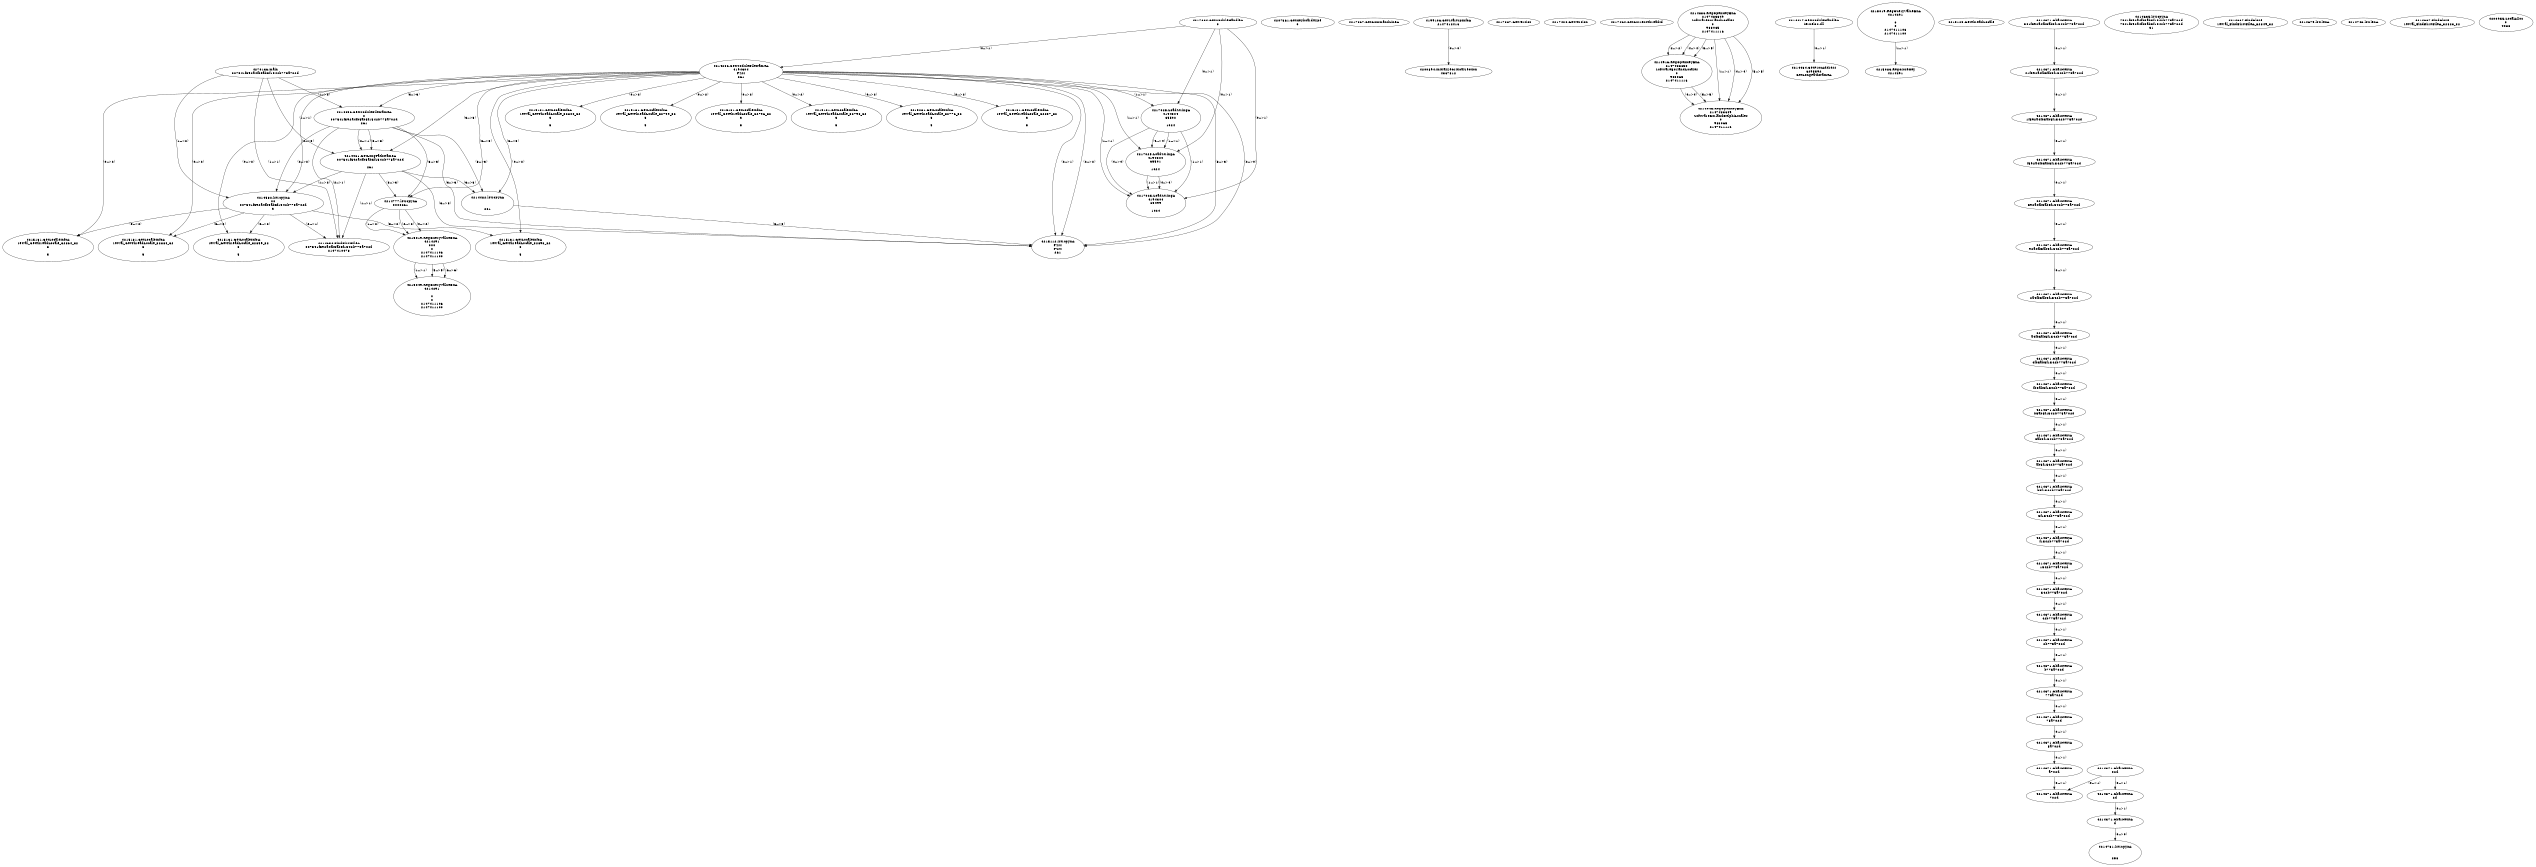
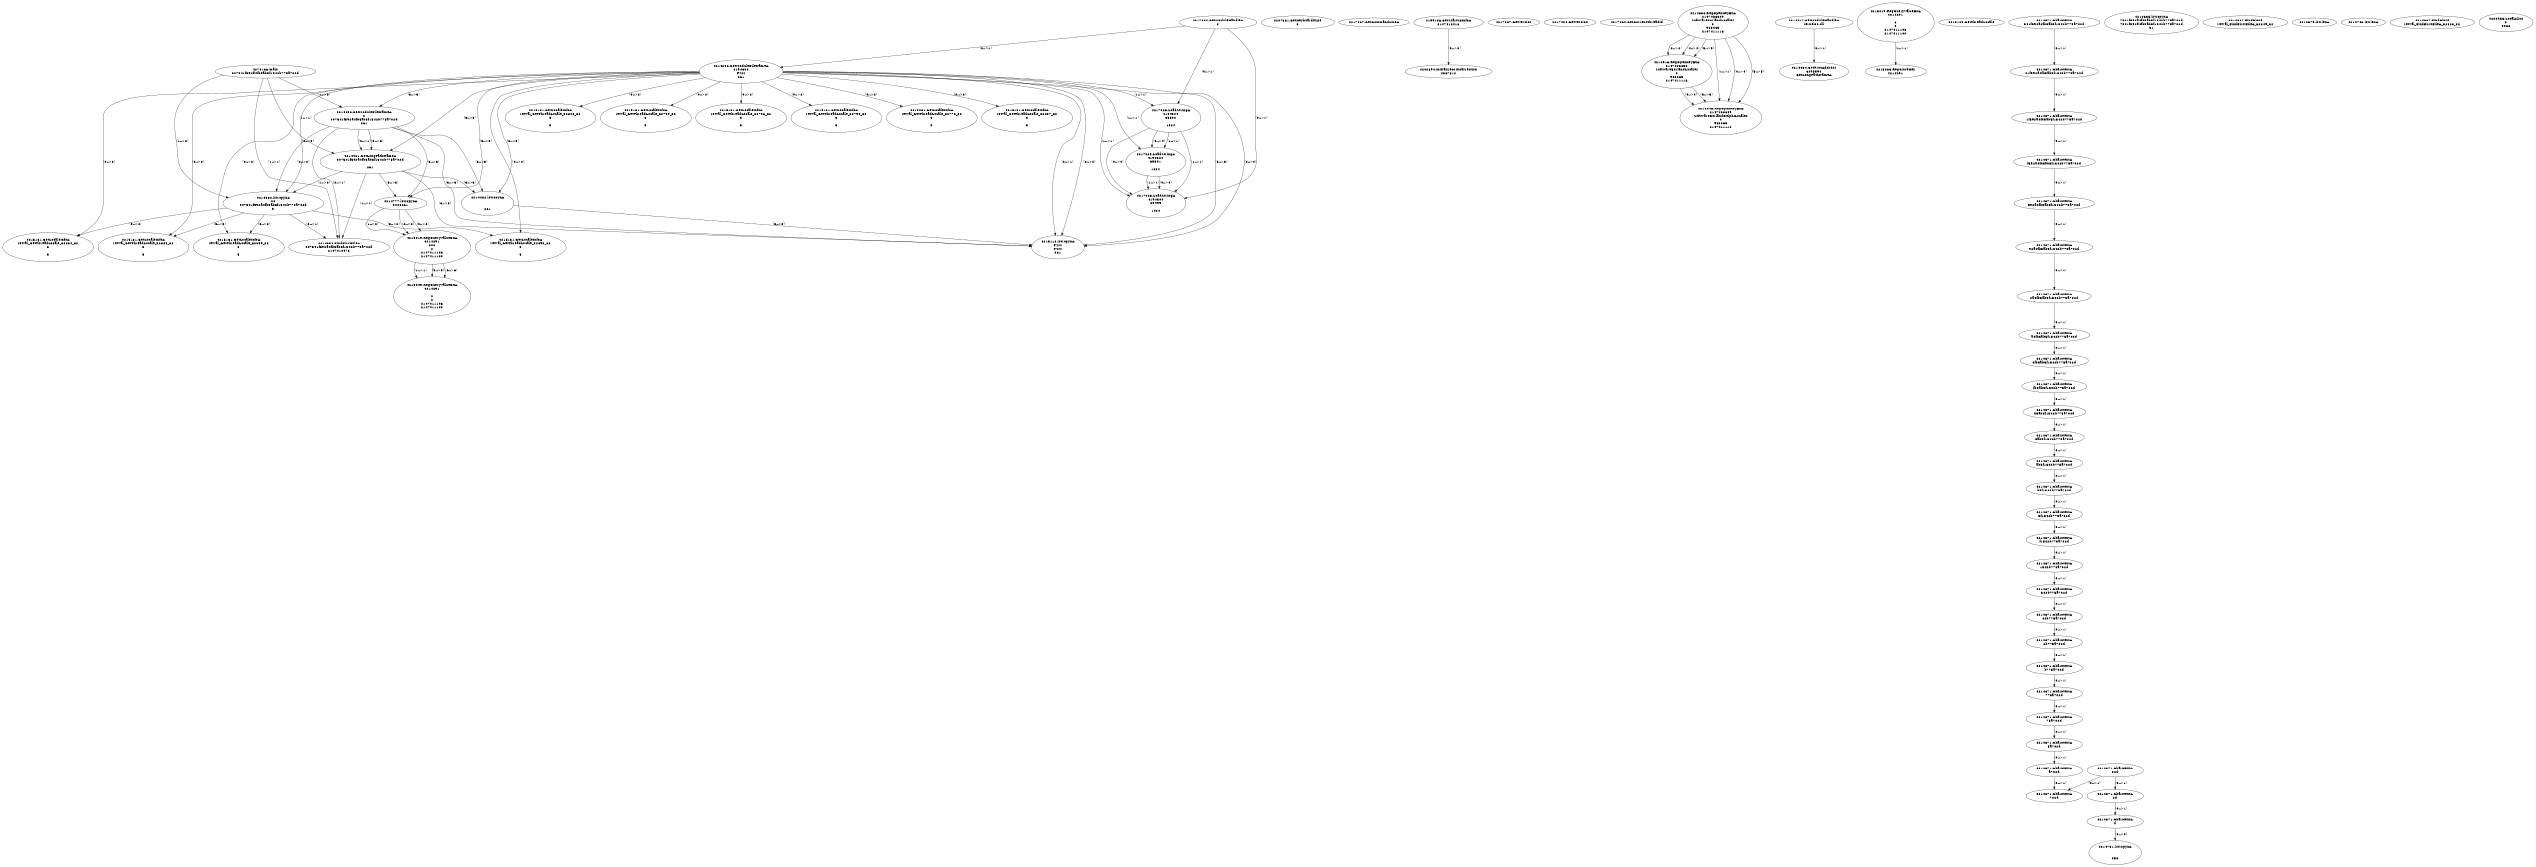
edge "4217684.GetModuleHandleA 0" -> "4217025.LoadStringA 4194304 65501 1024": removed, label "(0-->1)"
